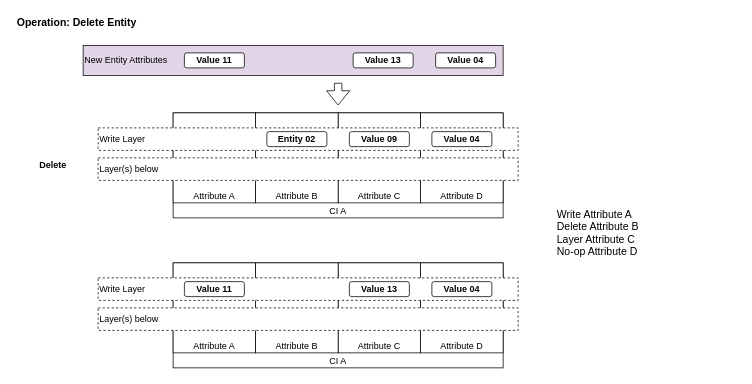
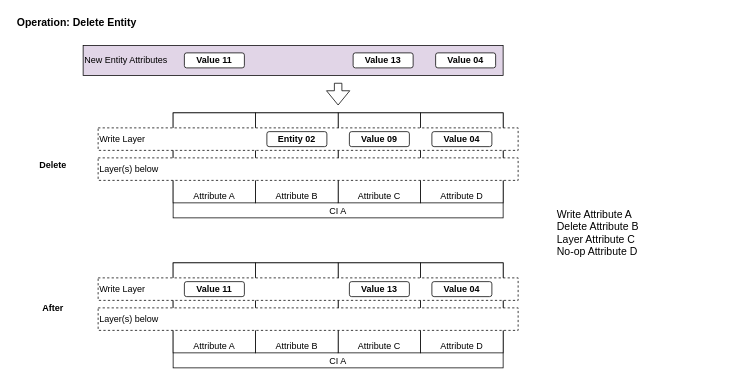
node "After": added
